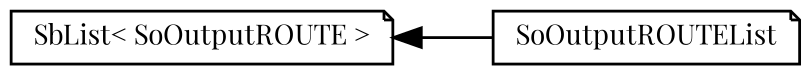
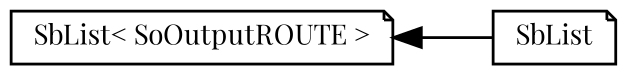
node "SoOutputROUTEList": label "SoOutputROUTEList" -> "SbList"
